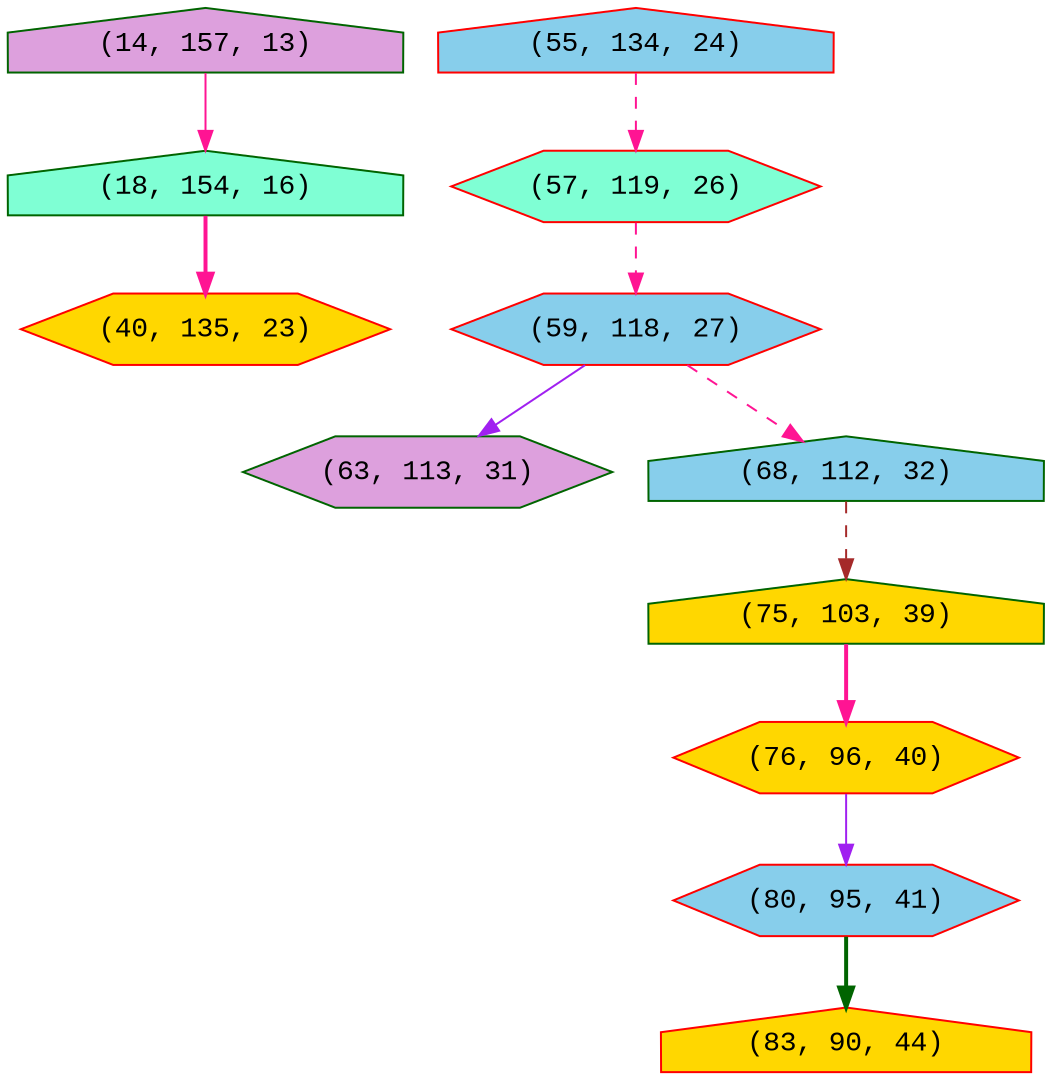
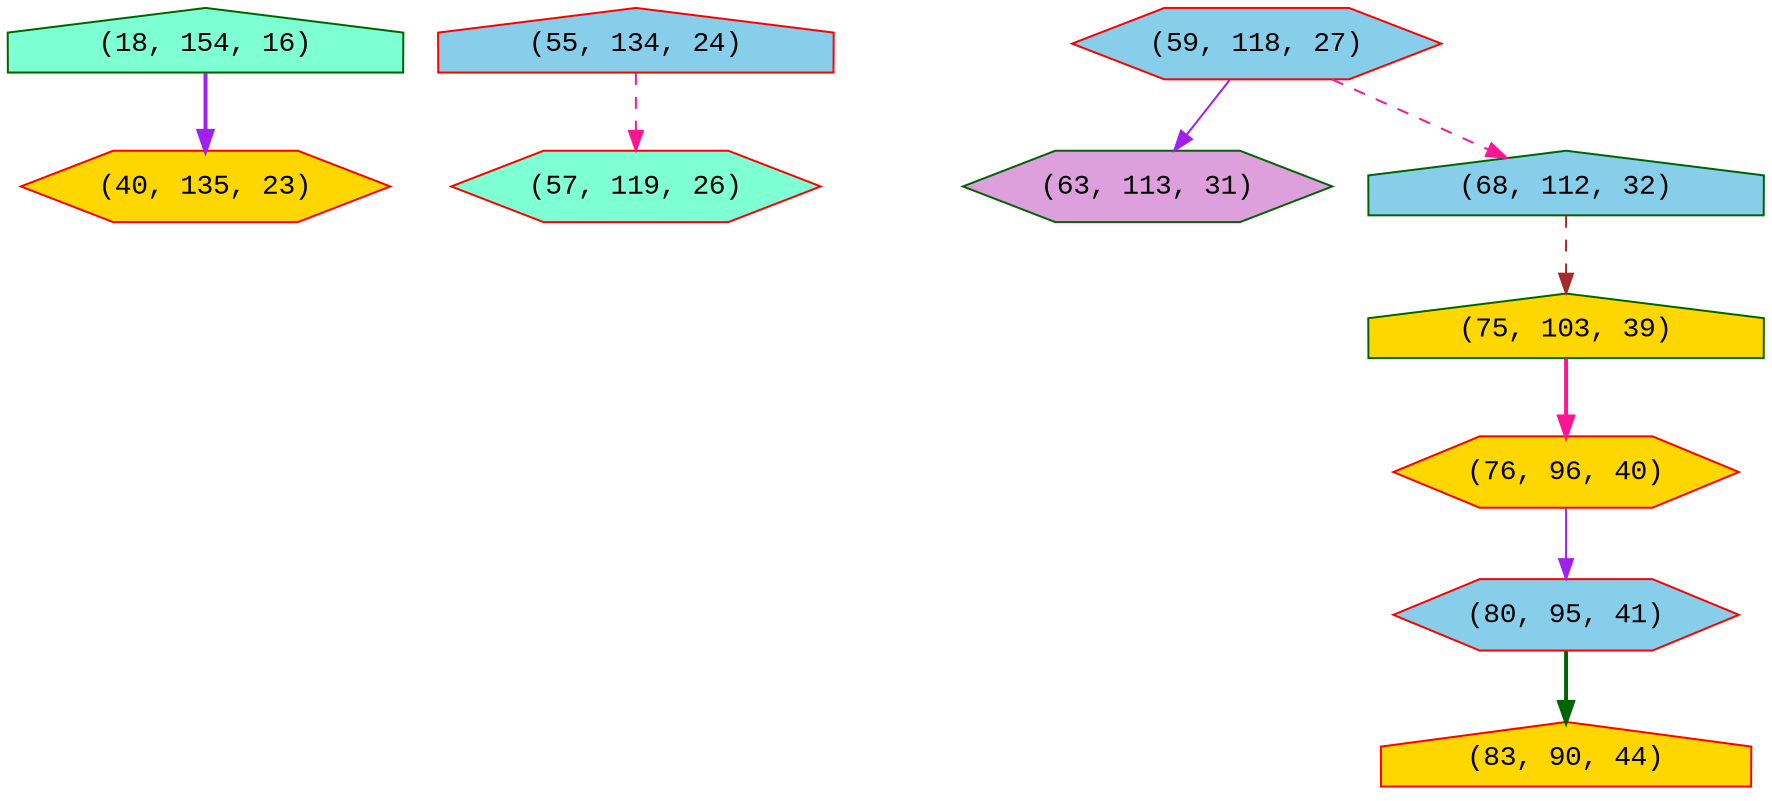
node "(14, 157, 13)": removed
edge "(18, 154, 16)" -> "(40, 135, 23)": color deeppink -> purple
edge "(57, 119, 26)" -> "(59, 118, 27)": removed
